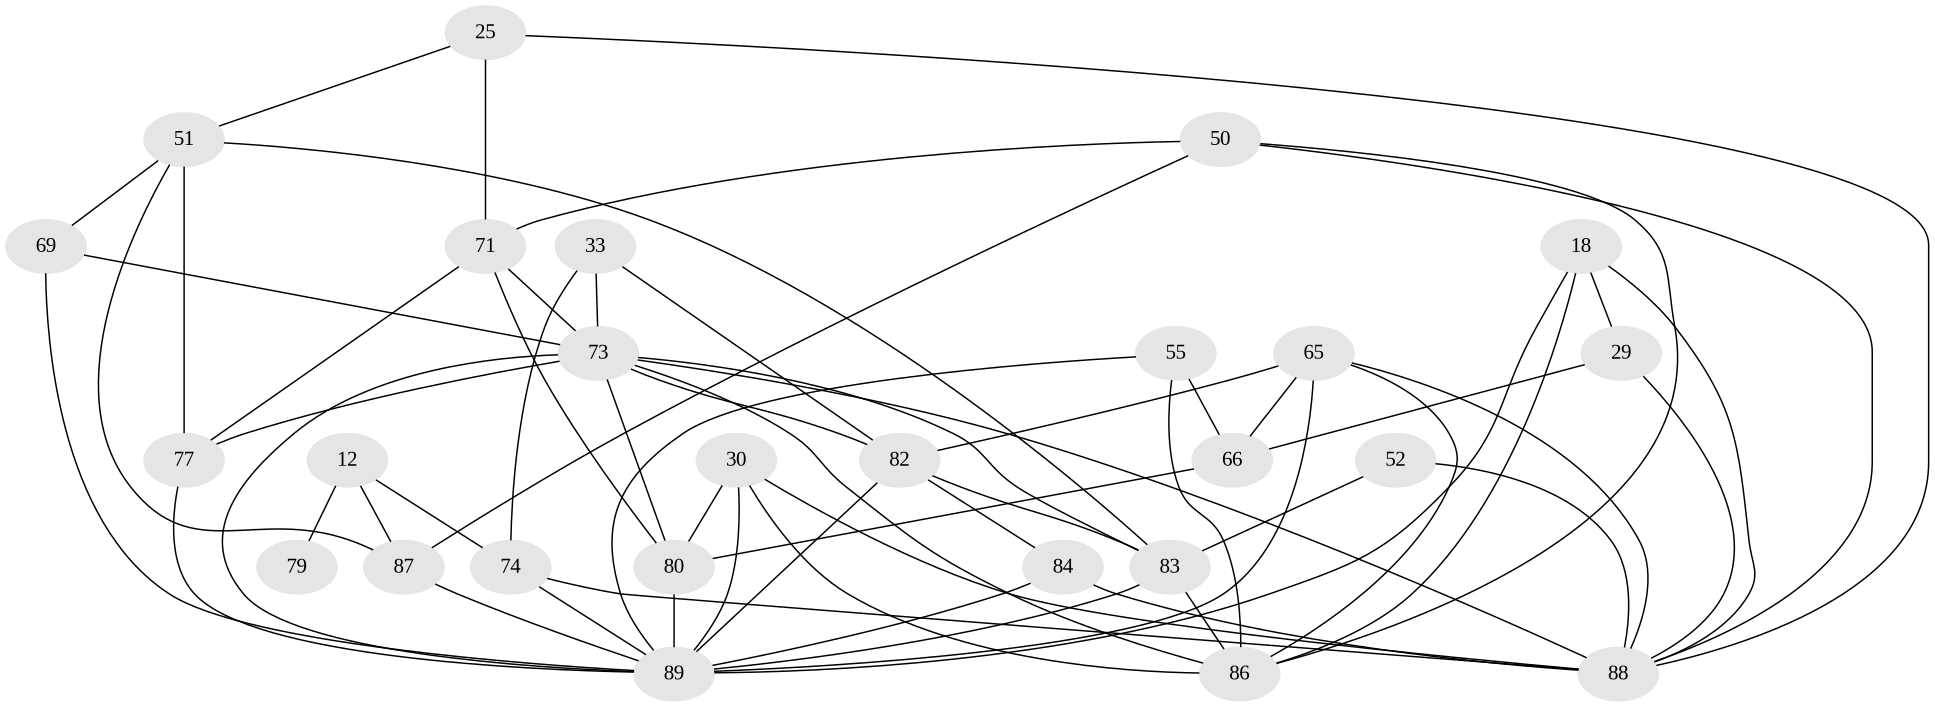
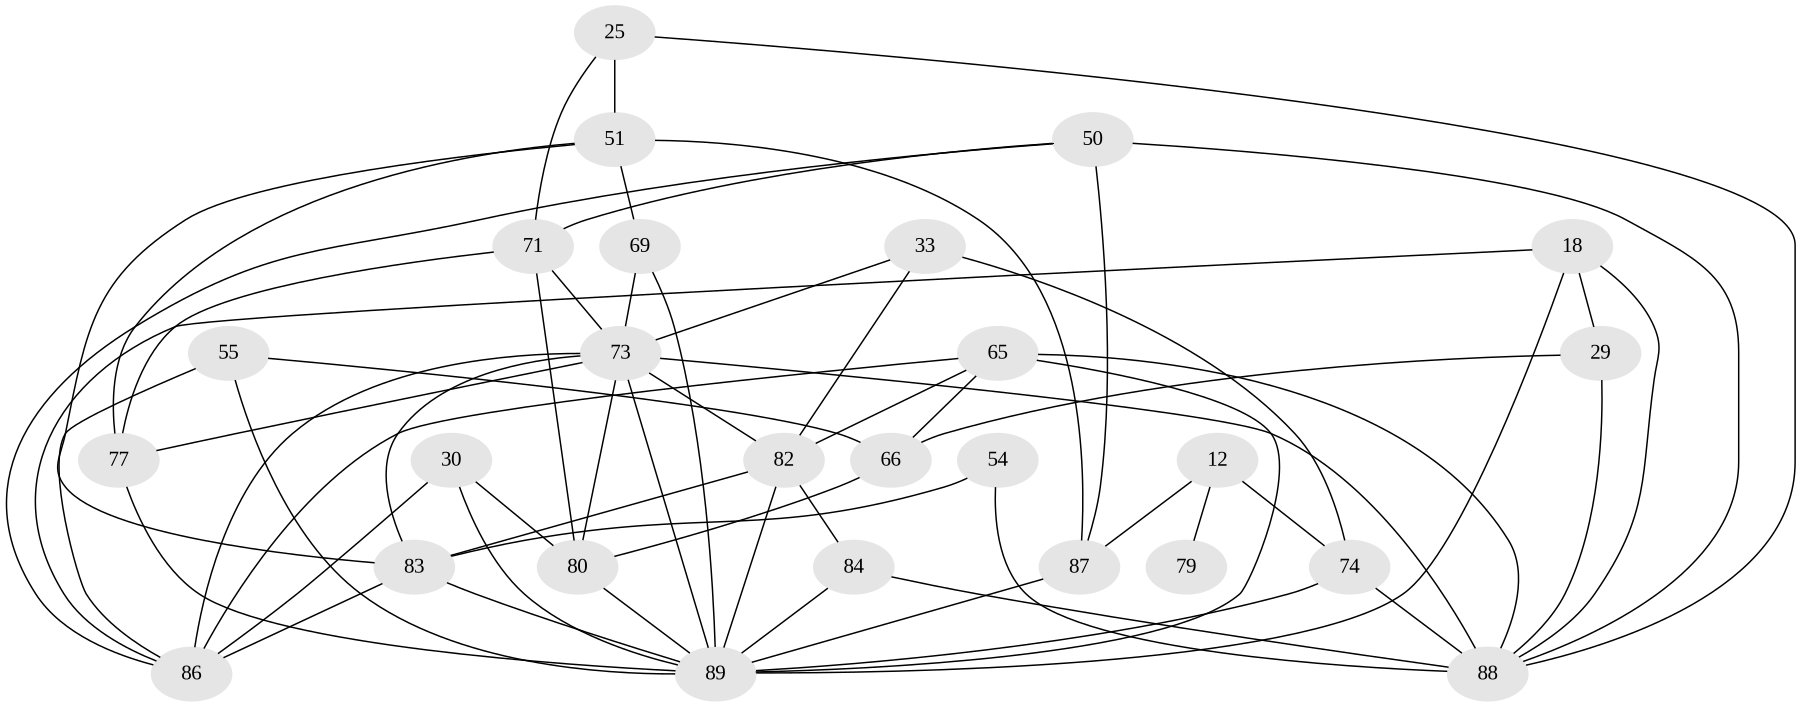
node "52": label "52" -> "54"
edge "30" -- "88": removed
